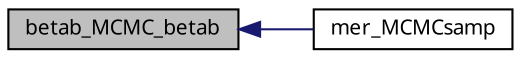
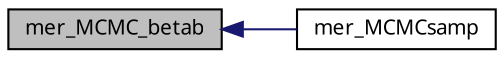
node "betab_MCMC_betab": label "betab_MCMC_betab" -> "mer_MCMC_betab"
